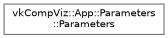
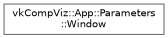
node "vkCompViz::App::Parameters ::Parameters": label "vkCompViz::App::Parameters ::Parameters" -> "vkCompViz::App::Parameters ::Window"
